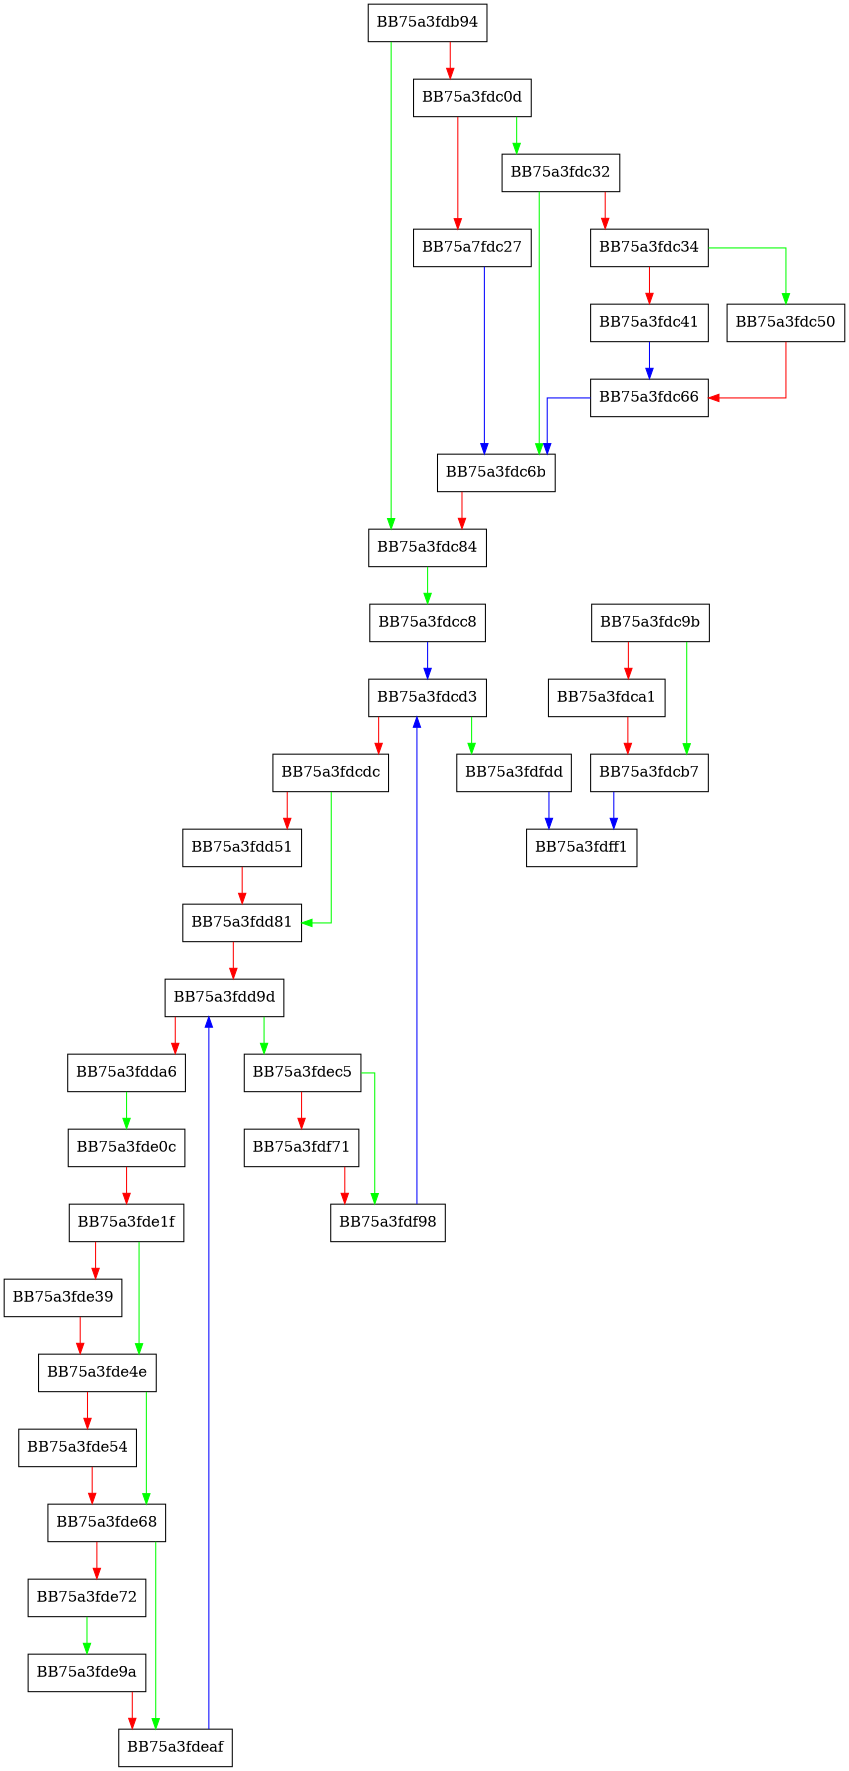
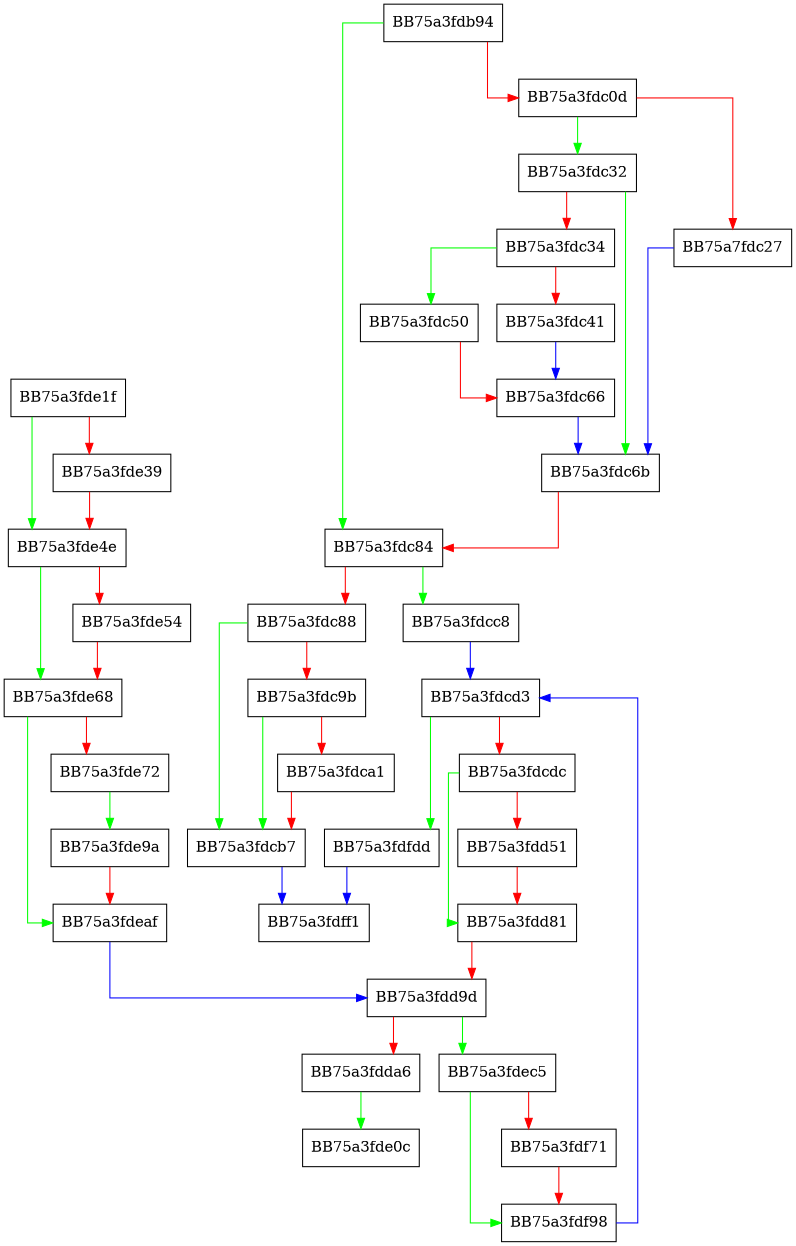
node "BB75a3fdc88": added
edge "BB75a3fde0c" -> "BB75a3fde1f": removed
